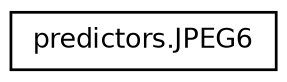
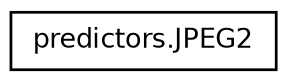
node "predictors.JPEG6": label "predictors.JPEG6" -> "predictors.JPEG2"
